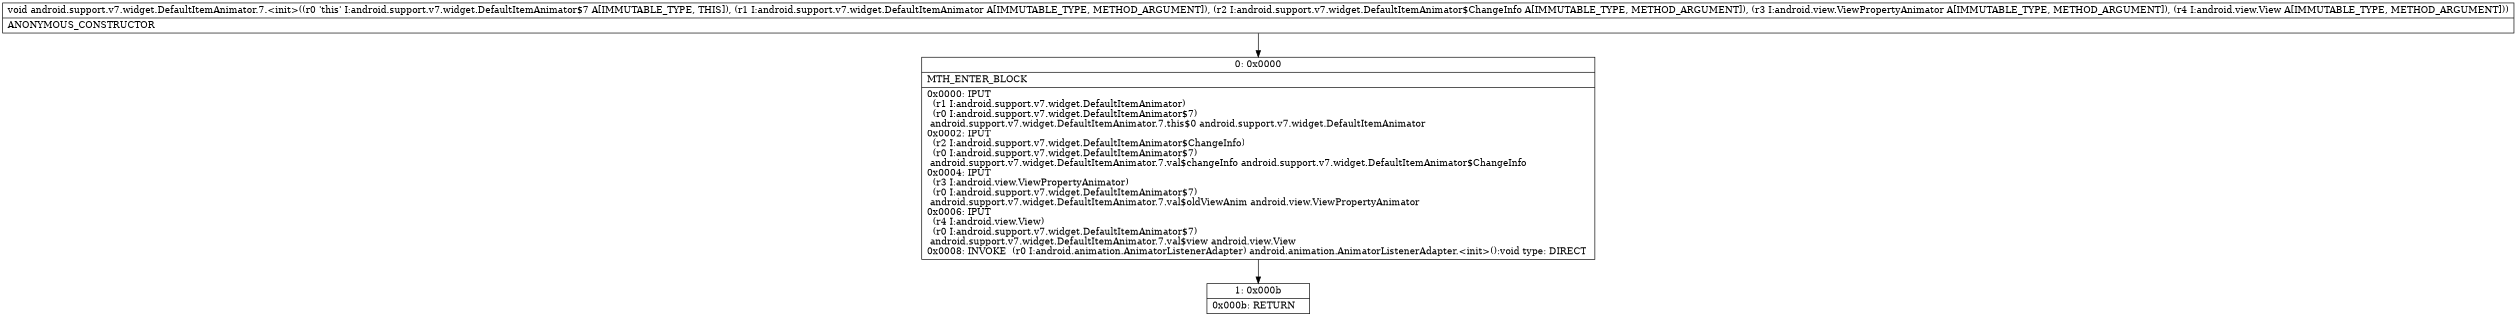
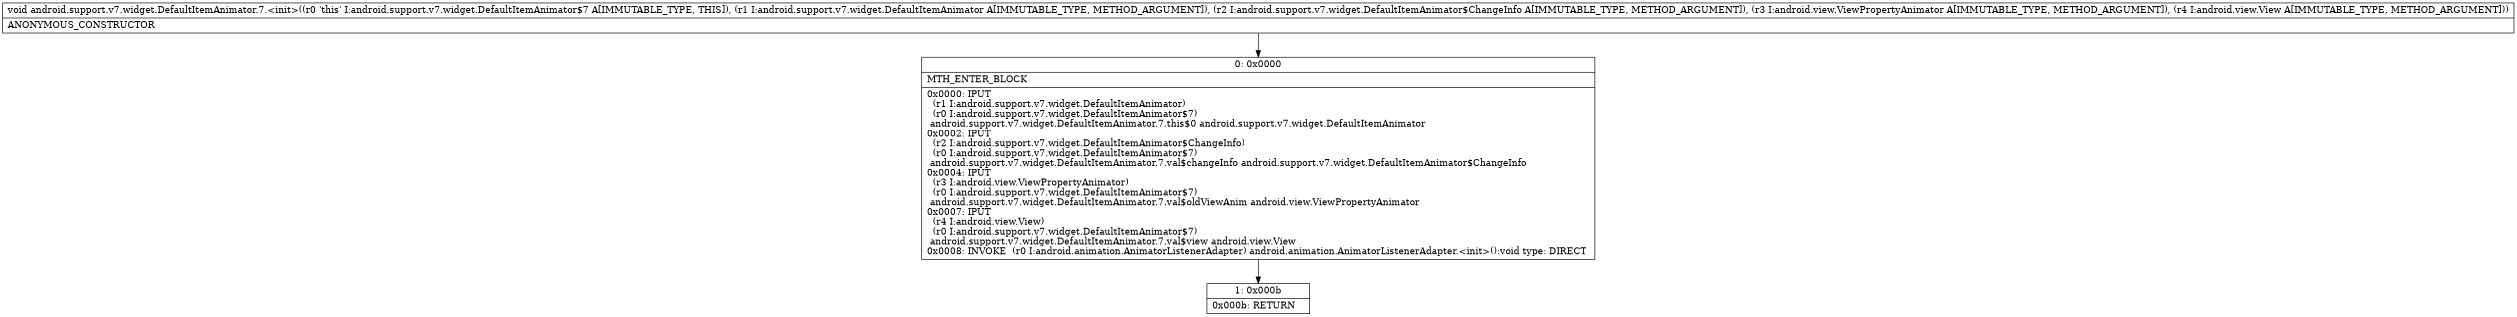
node "0: 0x0000": text "0x0006: IPUT" -> "0x0007: IPUT"
